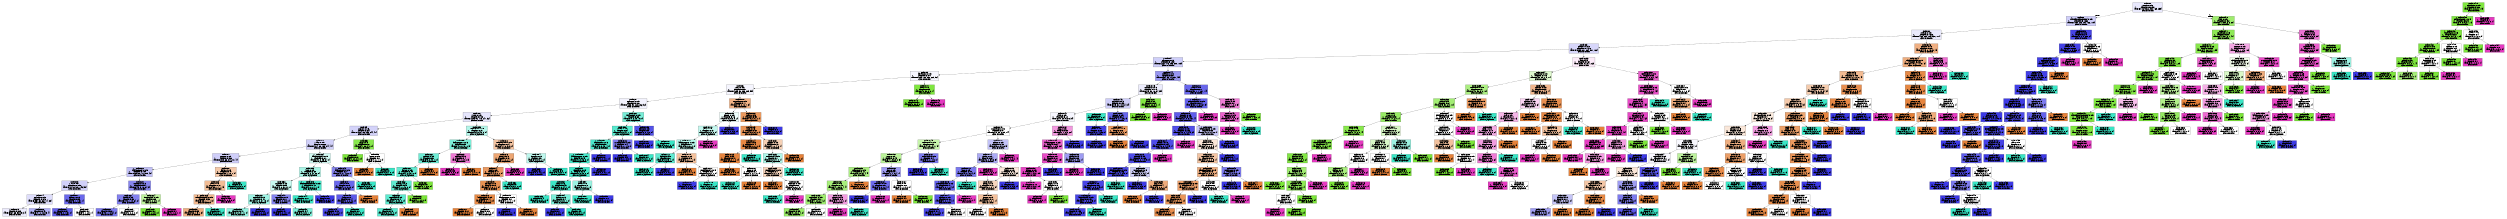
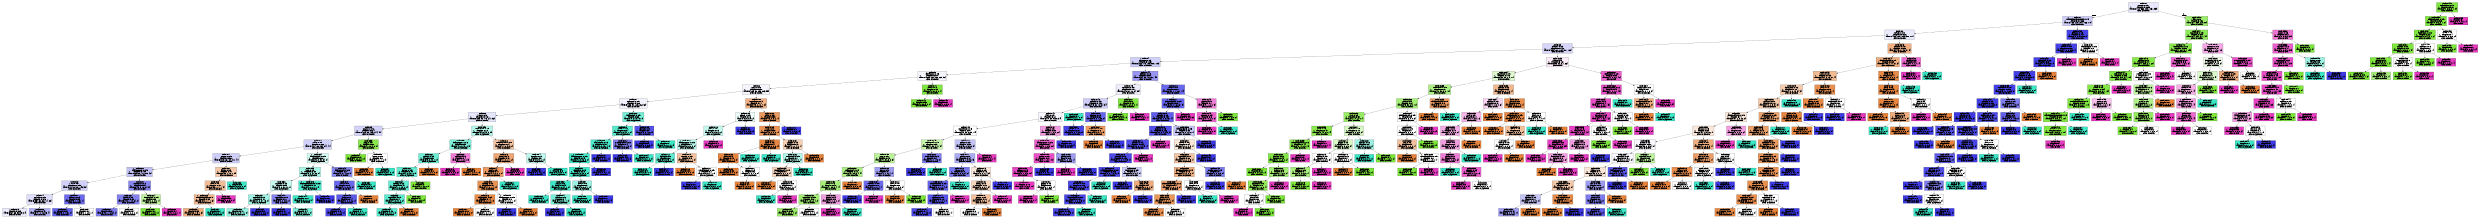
node "node #205": text "samples = 5" -> "lettuce = 5"
node "node #202": removed
edge "node #184" -> "node #180": reversed
edge "node #127" -> "node #128": reversed
edge "node #262" -> "node #261": now "node #260" -> "node #261"
edge "node #446" -> "node #447": now "node #445" -> "node #447"
